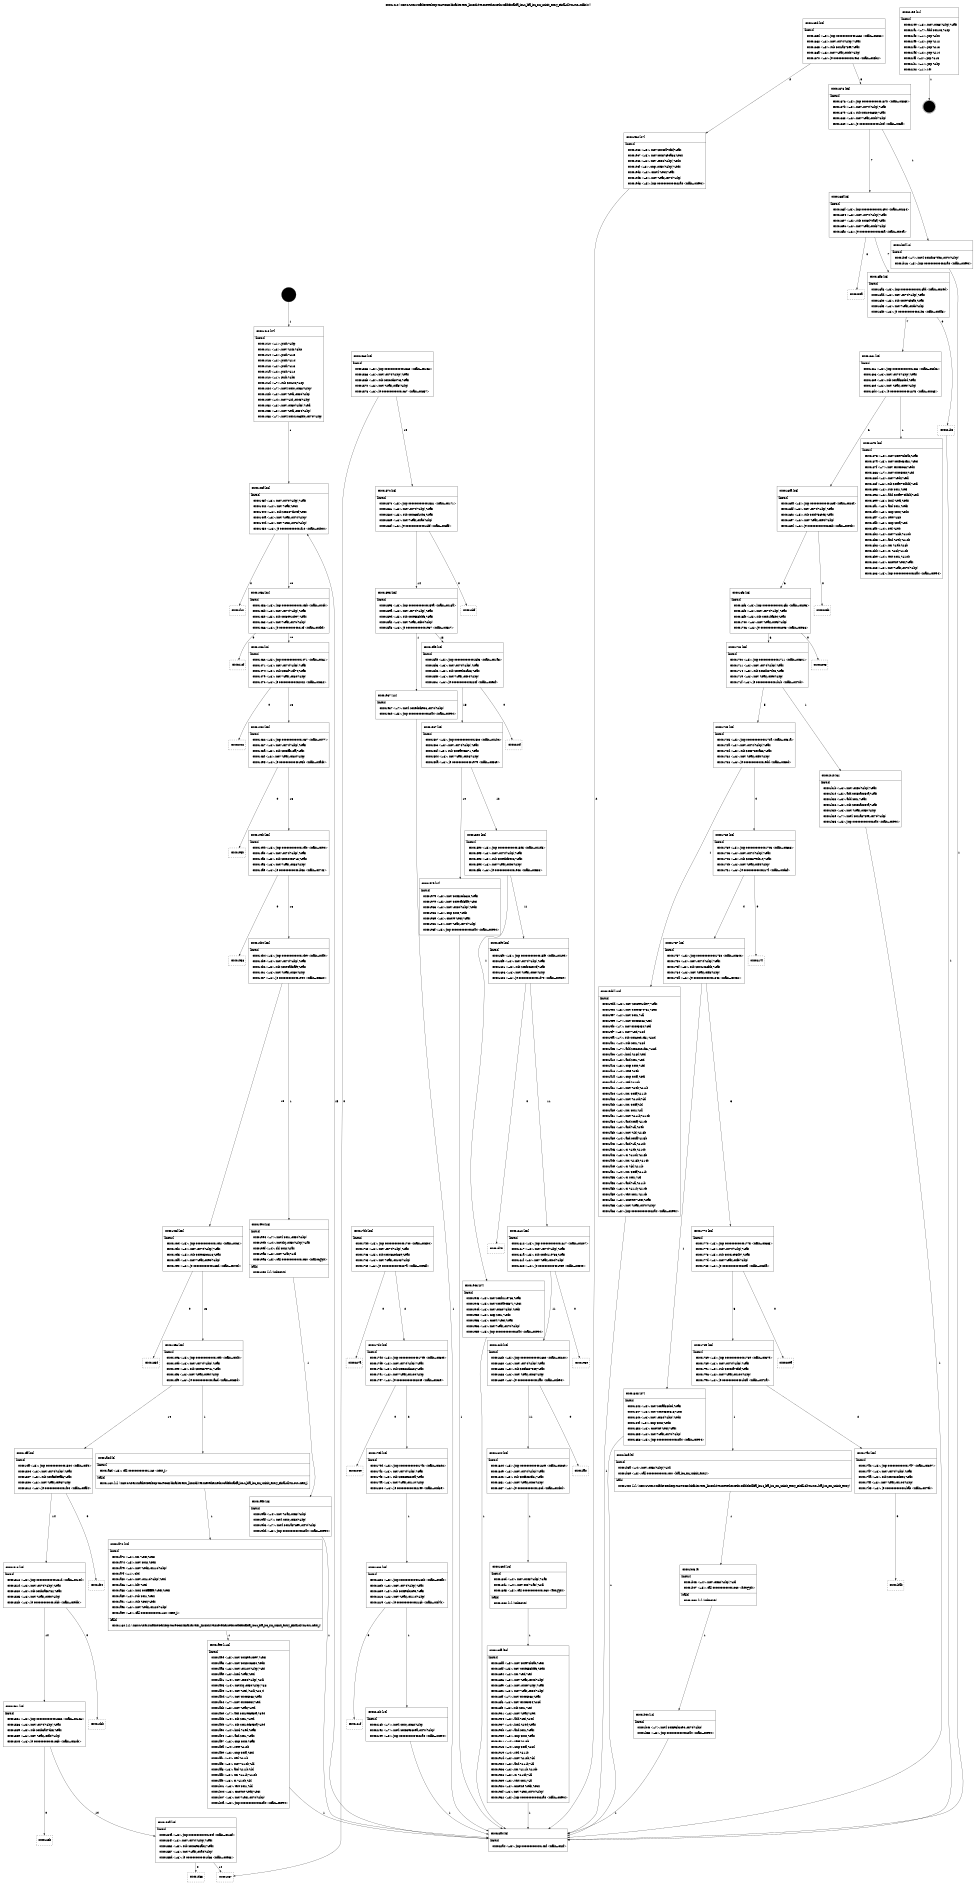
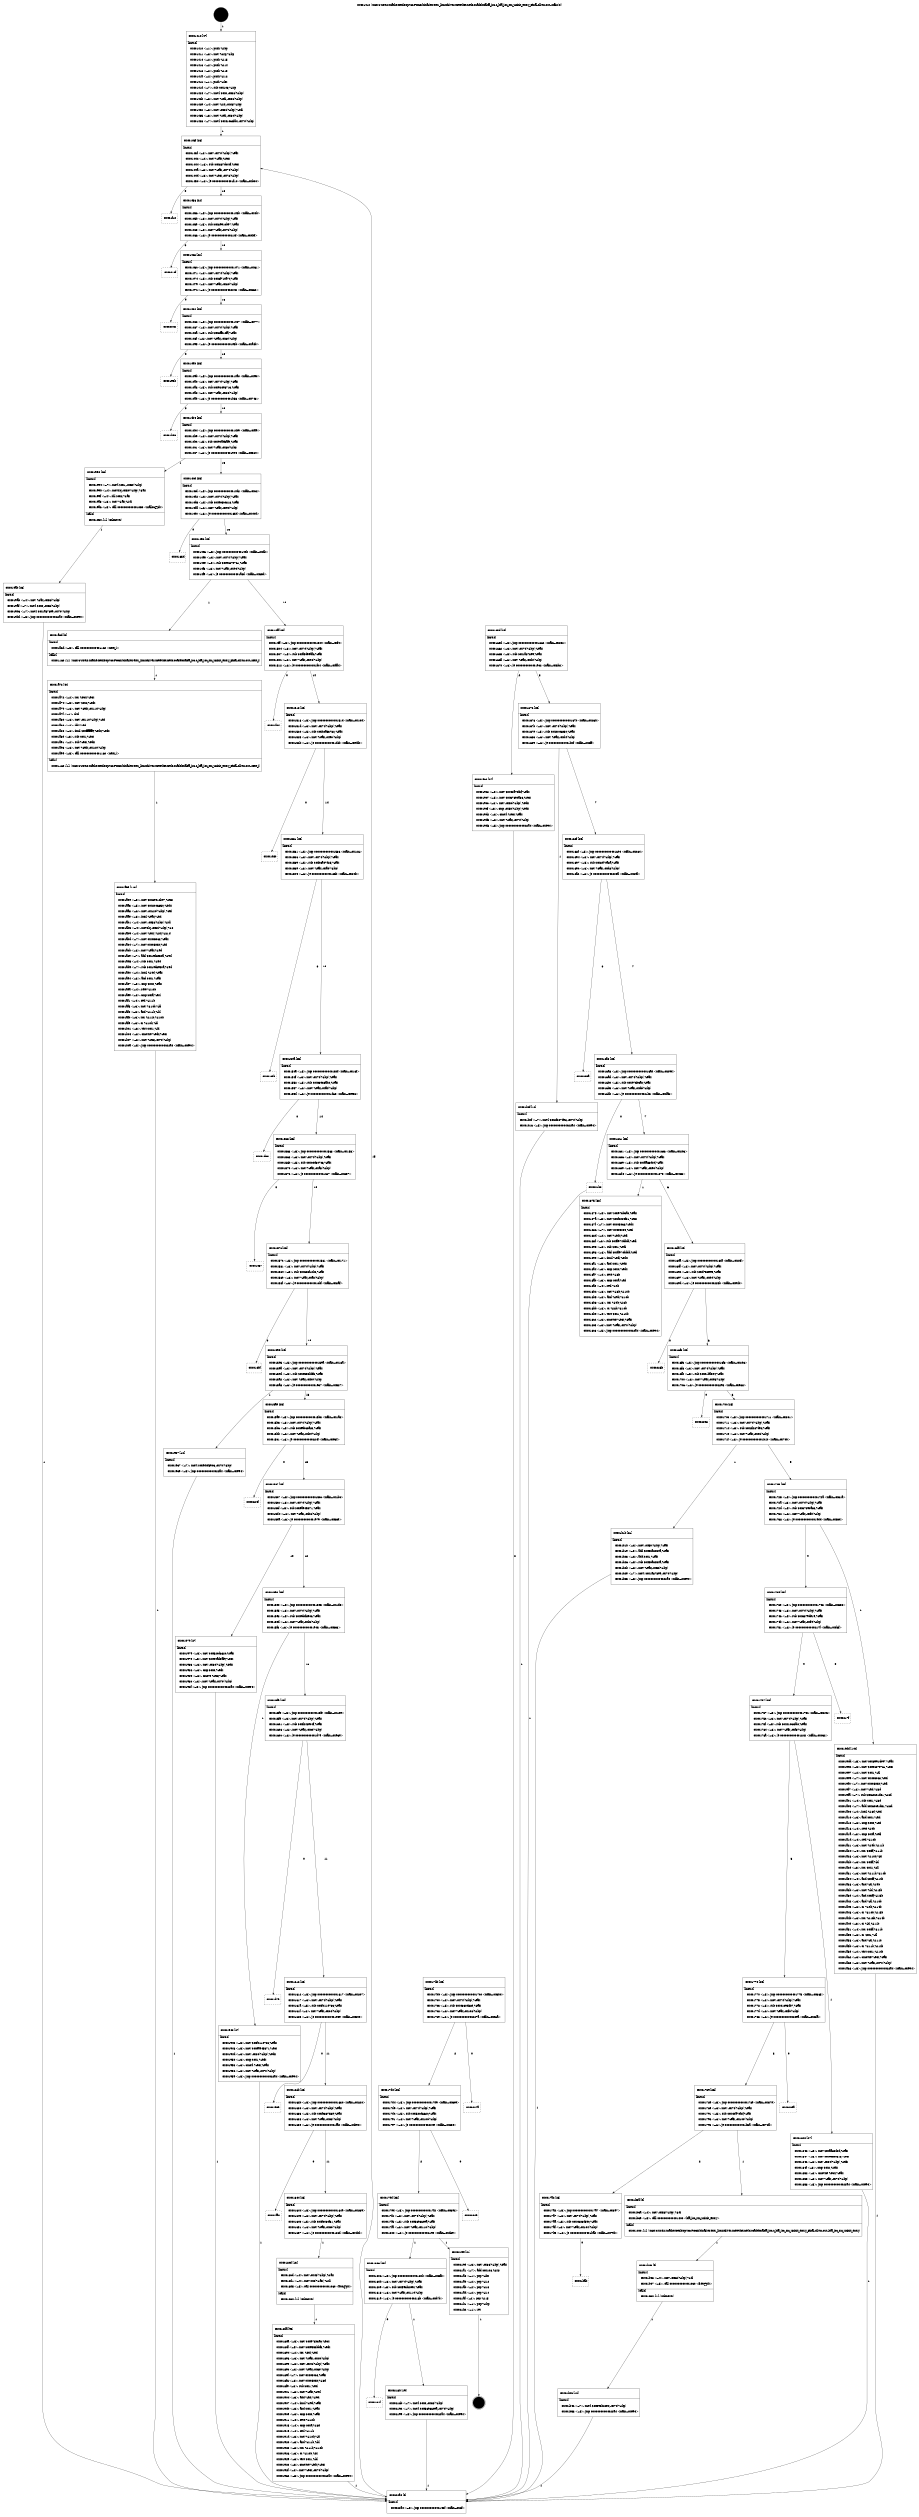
edge "0x40154a [25]" -> "0x401c67": now "0x40154a [25]" -> "0x401563 [25]"
edge "0x4017ed [25]" -> "0x40219e [21]": added, label "1"
